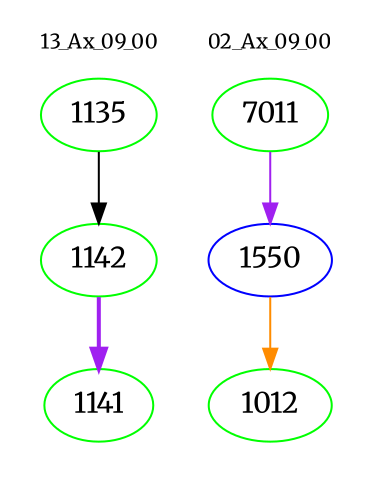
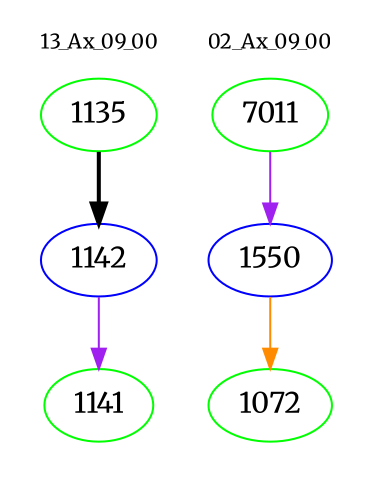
edge "1135" -> "1142": style solid -> bold
node "1142": color green -> blue
edge "1142" -> "1141": style bold -> solid
node "1012": label "1012" -> "1072"
